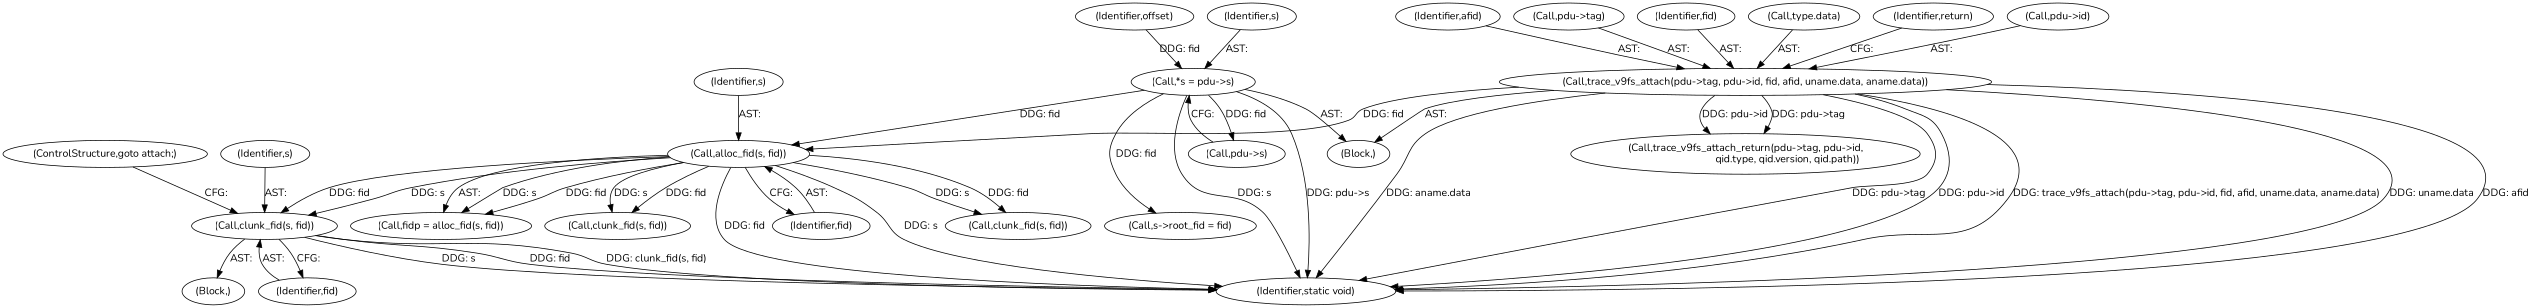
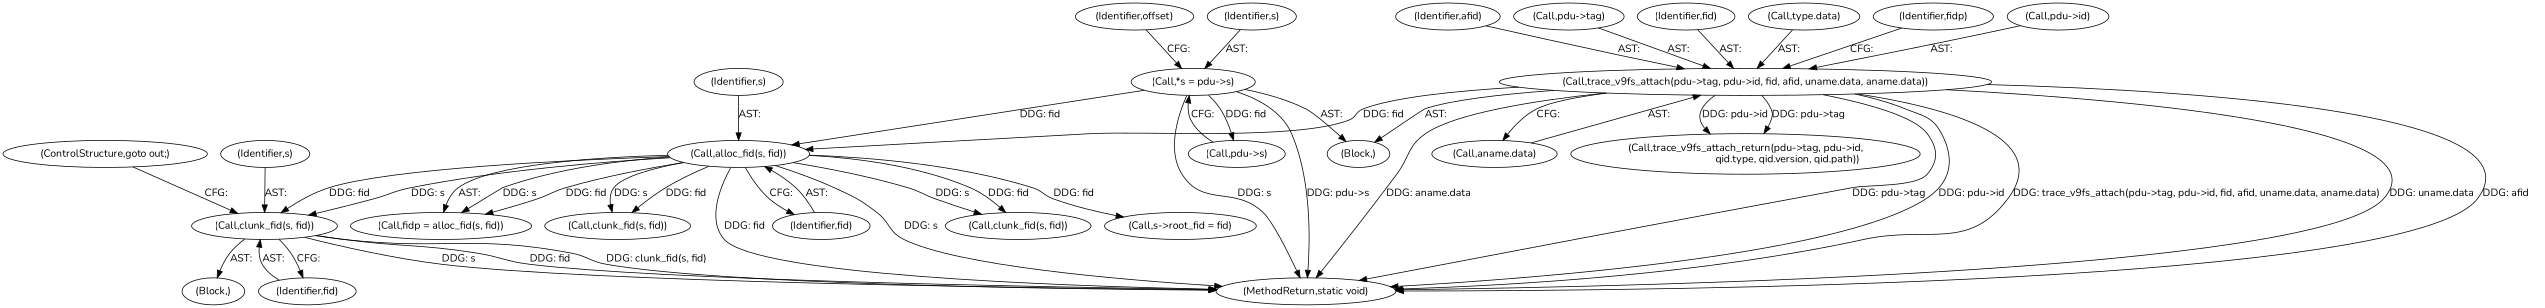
node "(Identifier,return)": label "(Identifier,return)" -> "(Identifier,fidp)"
edge "(Identifier,offset)" -> "(Call,*s = pdu->s)": label "DDG: fid" -> "CFG: "
edge "(Call,*s = pdu->s)" -> "(Call,s->root_fid = fid)": now "(Call,alloc_fid(s, fid))" -> "(Call,s->root_fid = fid)"
node "(ControlStructure,goto attach;)": label "(ControlStructure,goto attach;)" -> "(ControlStructure,goto out;)"
node "(Call,aname.data)": added
node "(Identifier,static void)": label "(Identifier,static void)" -> "(MethodReturn,static void)"
